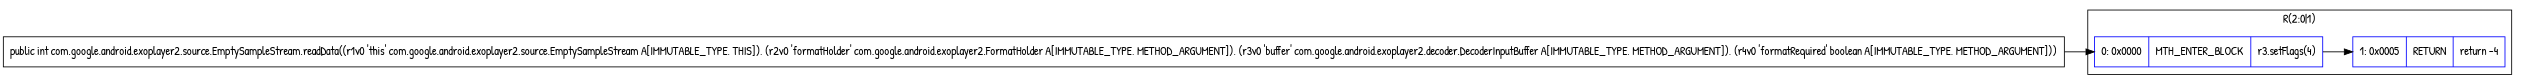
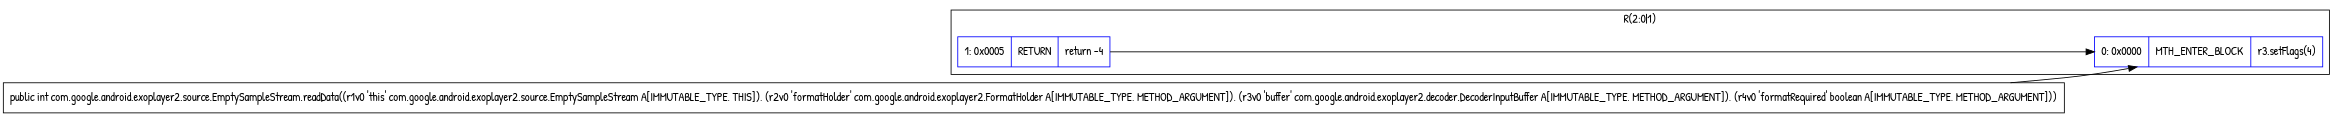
edge "0: 0x0000" -> "1: 0x0005": reversed
